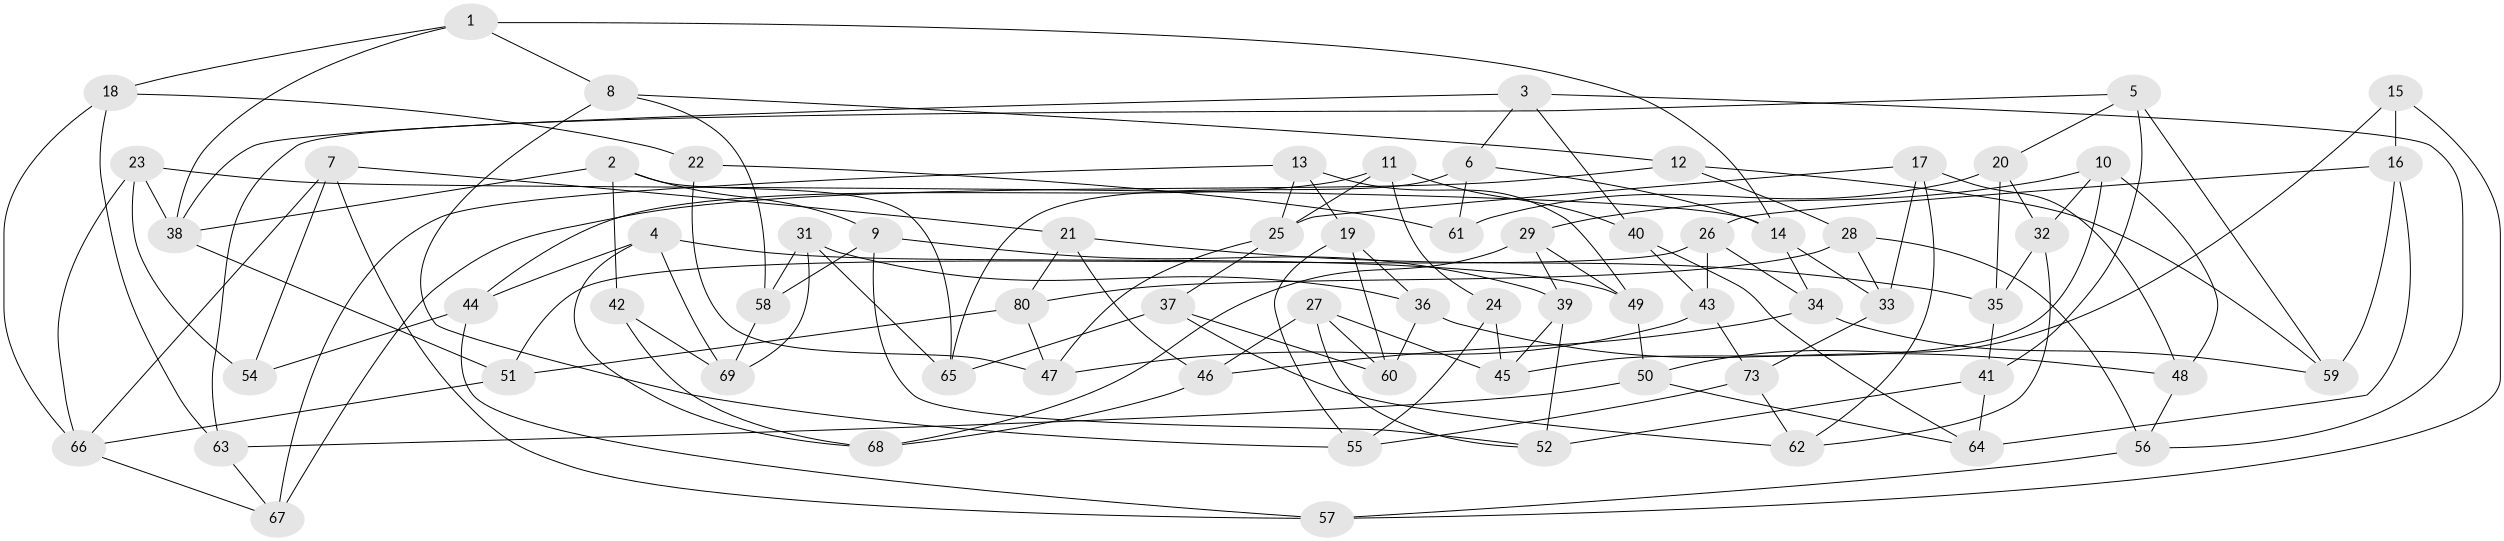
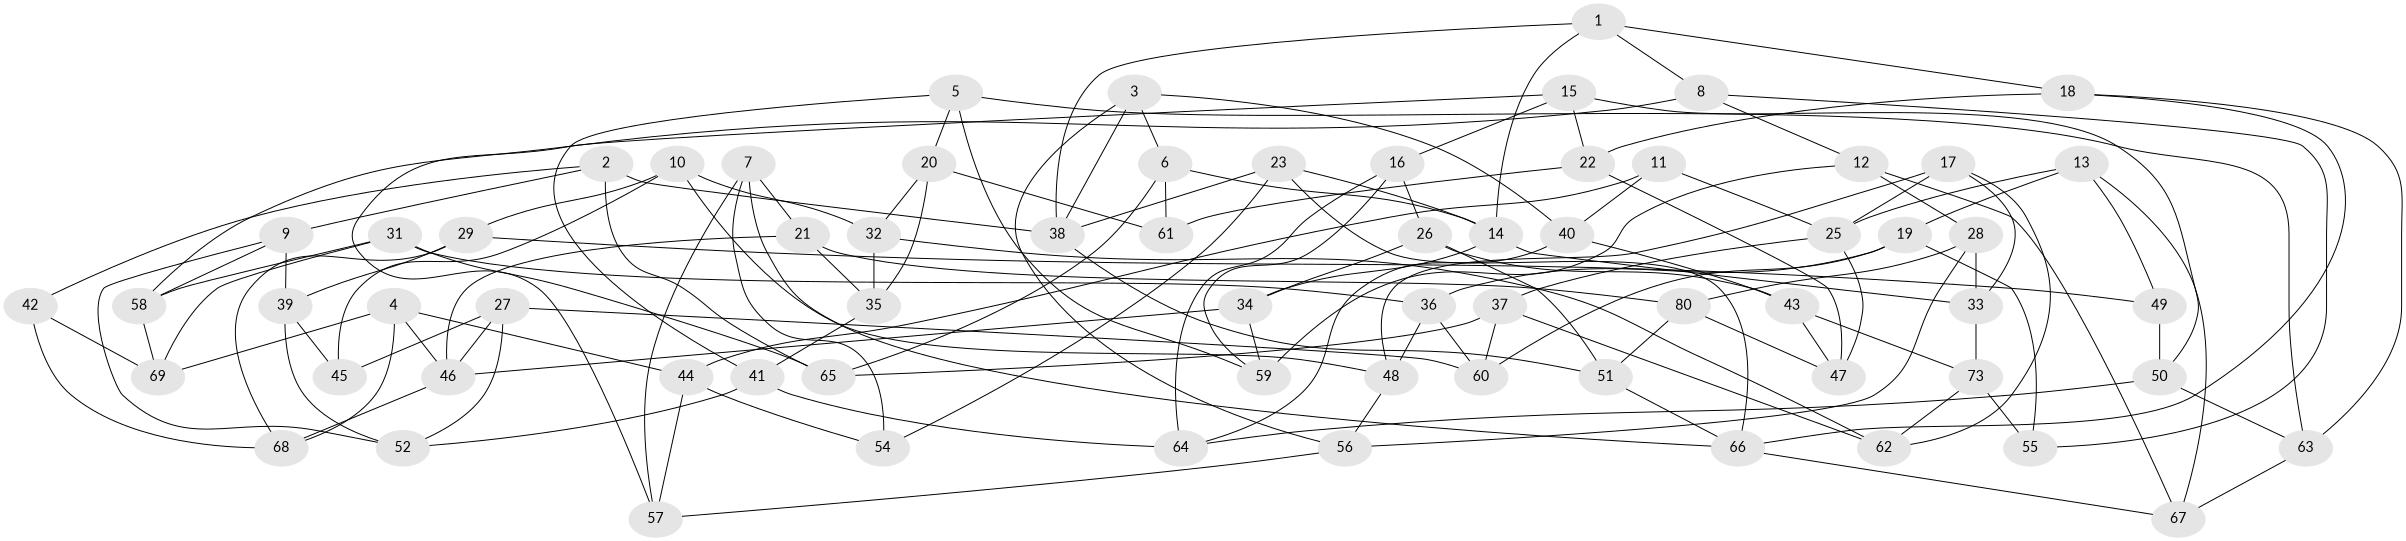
edge "15" -- "22": added
edge "4" -- "49": now "4" -- "46"
node "24": removed
